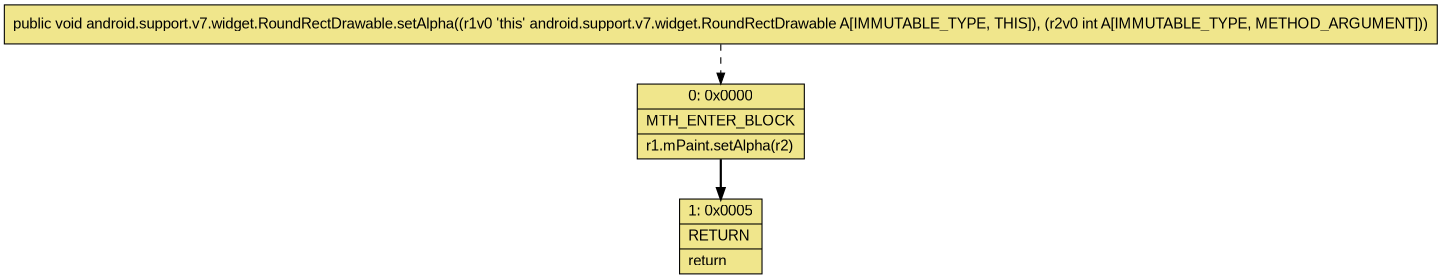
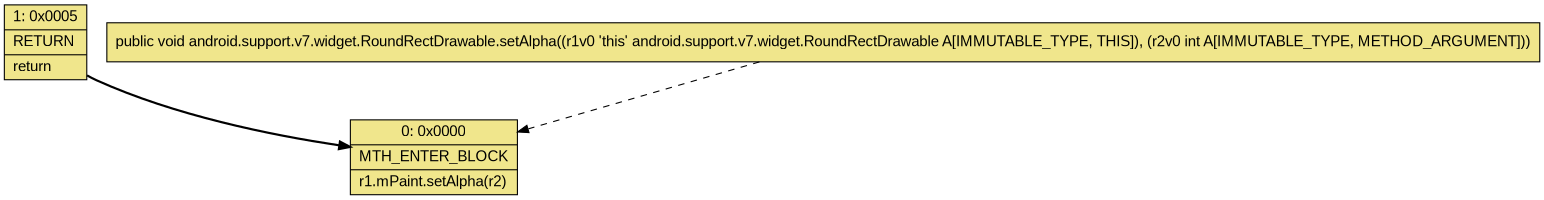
edge "0: 0x0000" -> "1: 0x0005": reversed
